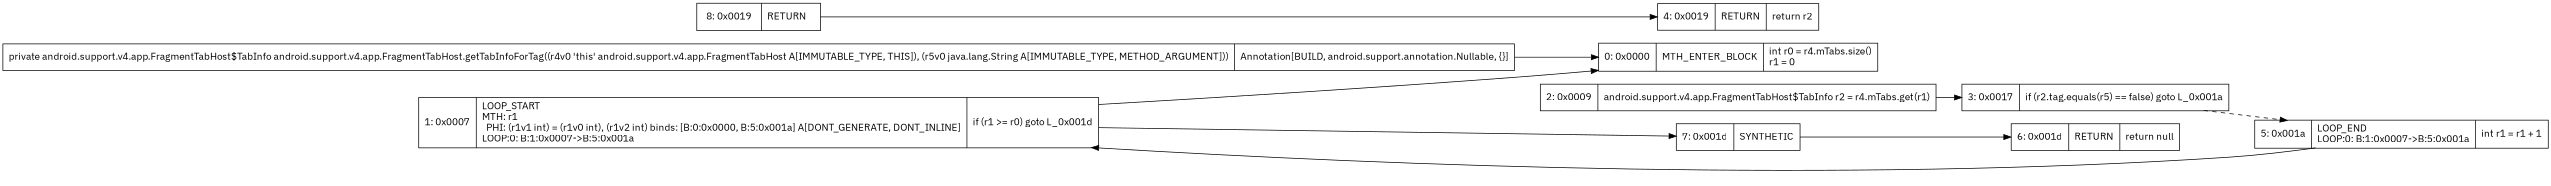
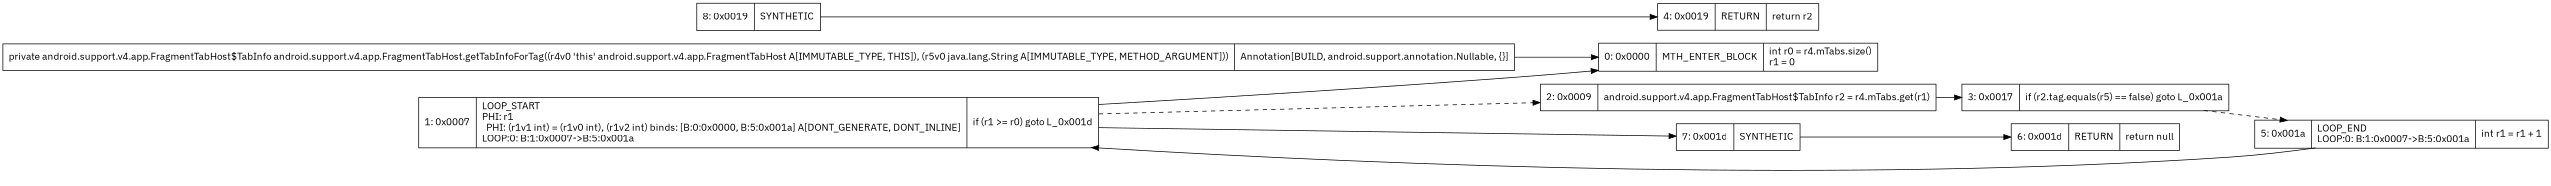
node "8: 0x0019": text "RETURN" -> "SYNTHETIC"
edge "1: 0x0007" -> "2: 0x0009": added
node "1: 0x0007": text "MTH: r1" -> "PHI: r1"
